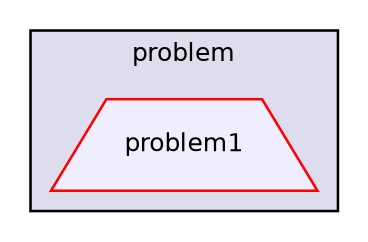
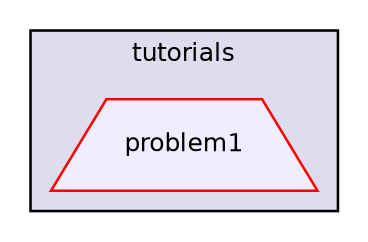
cluster "problem": label "problem" -> "tutorials"
